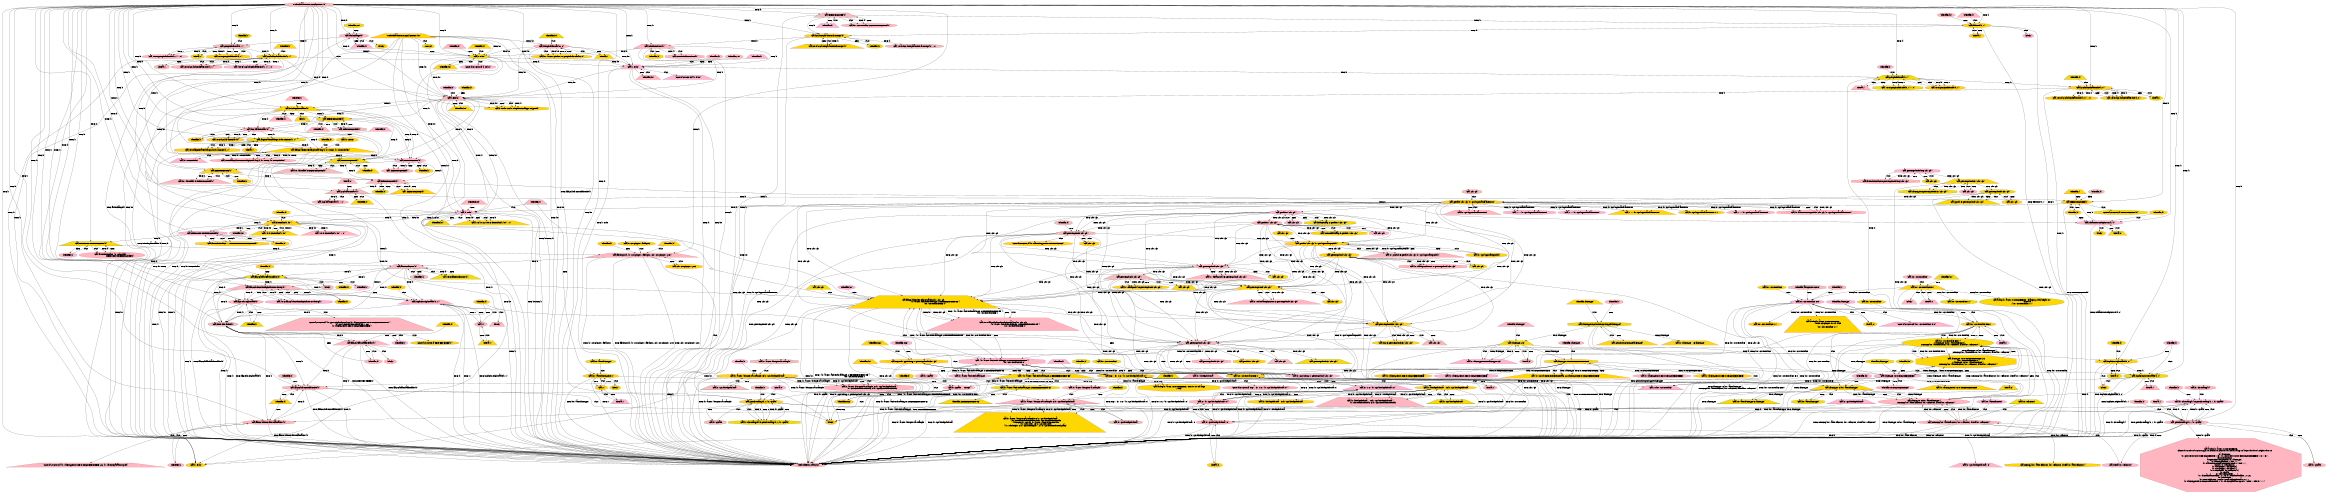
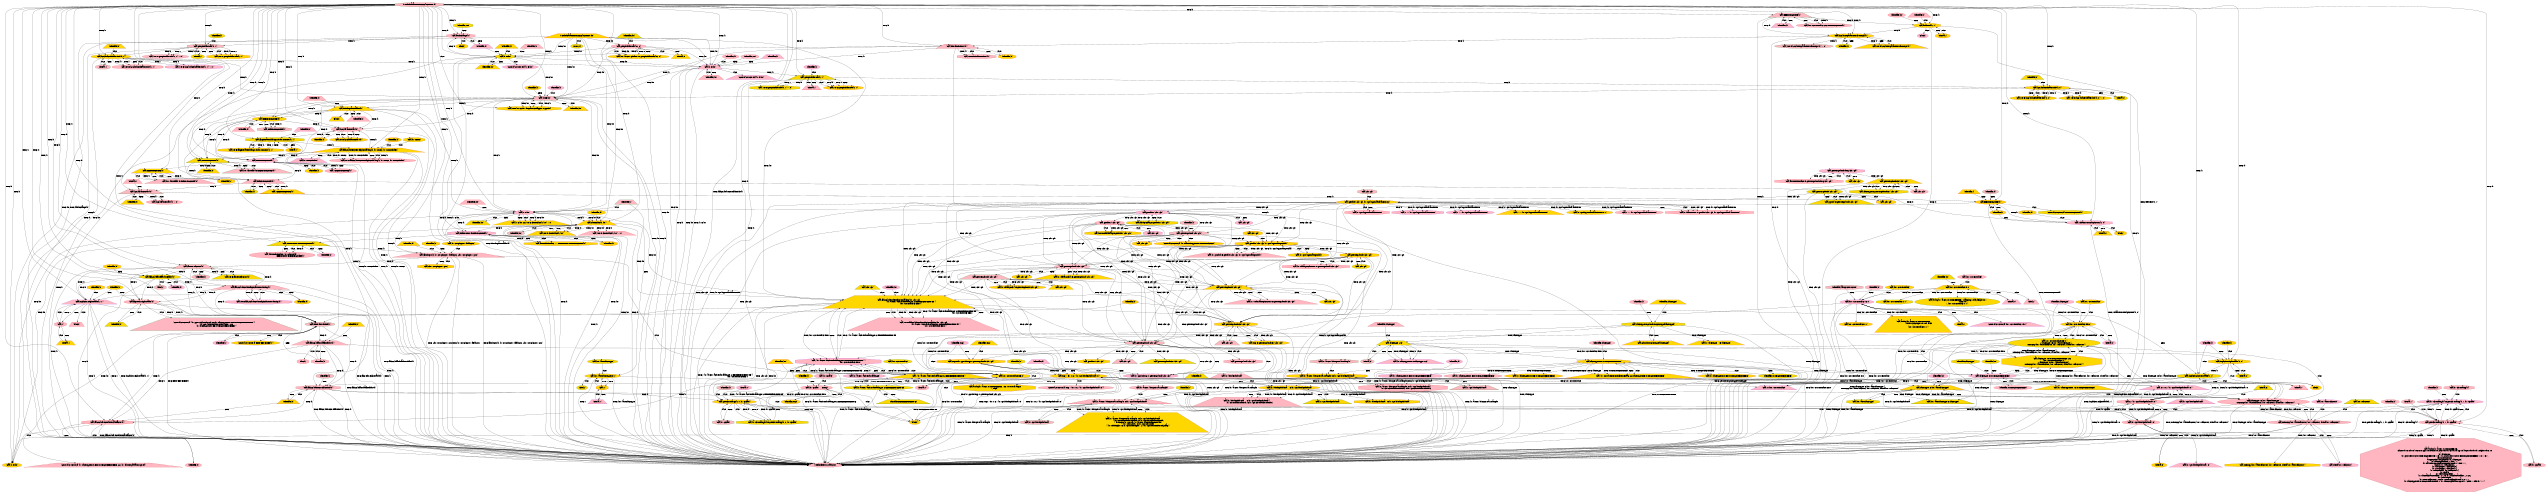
node "(Call,dist_pixel_format(h0, 0))": label "(Call,dist_pixel_format(h0, 0))" -> "(Call,get_pixel_format(h0, 0))"
node "(Call,h->sps.log2_max_frame_num)": shape trapezium -> octagon
node "(Call,h->delta_poc[0] = get_se_golomb(&h->gb))": fillcolor lightpink -> gold
node "(Identifier,AV_PICTURE_TYPE_B)": added
